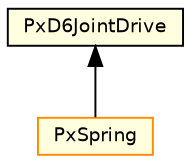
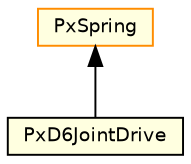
edge "PxSpring" -> "PxD6JointDrive": reversed
